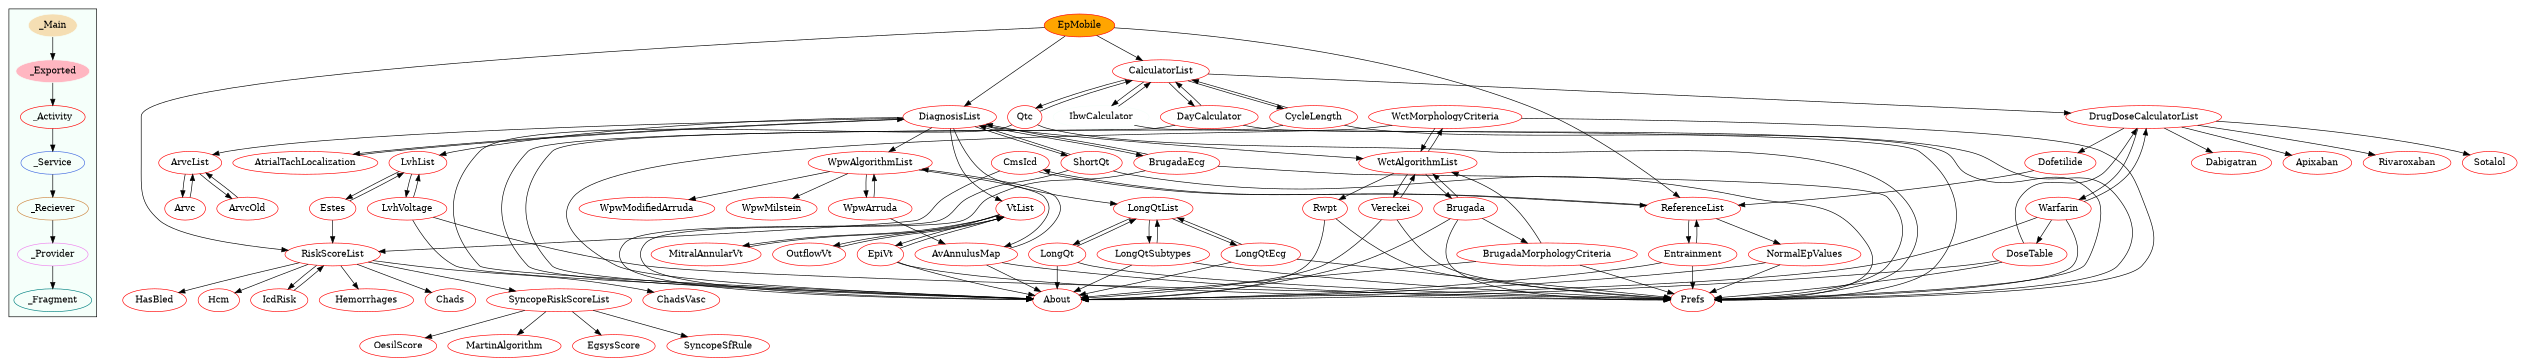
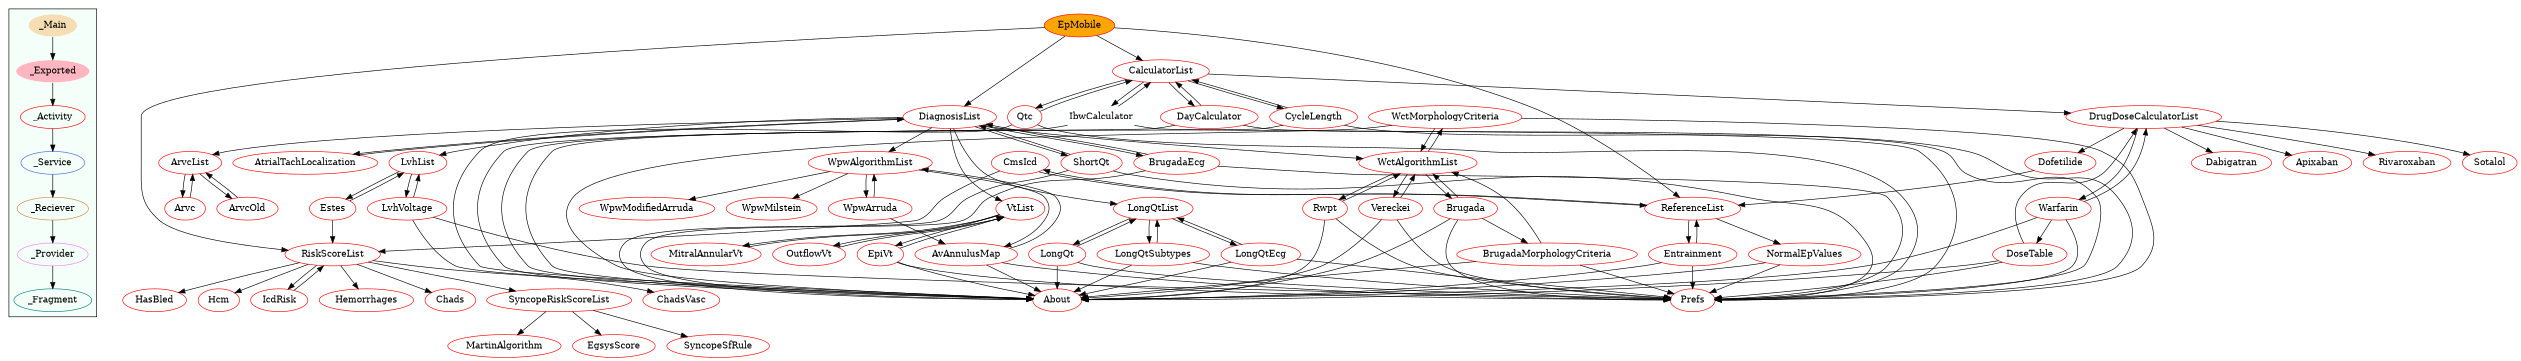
edge "IbwCalculator" -> "About": added
edge "Rwpt" -> "WctAlgorithmList": added
node "OesilScore": removed
